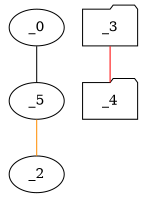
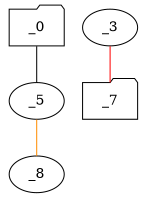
node "_0": shape ellipse -> folder
node "_3": shape folder -> ellipse
node "_4": label "_4" -> "_7"
node "_2": label "_2" -> "_8"
